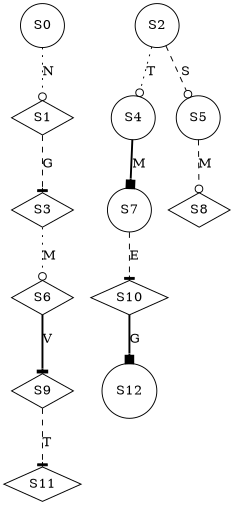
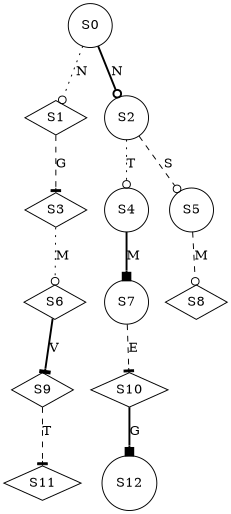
edge "S0" -> "S2": added, label "N"
